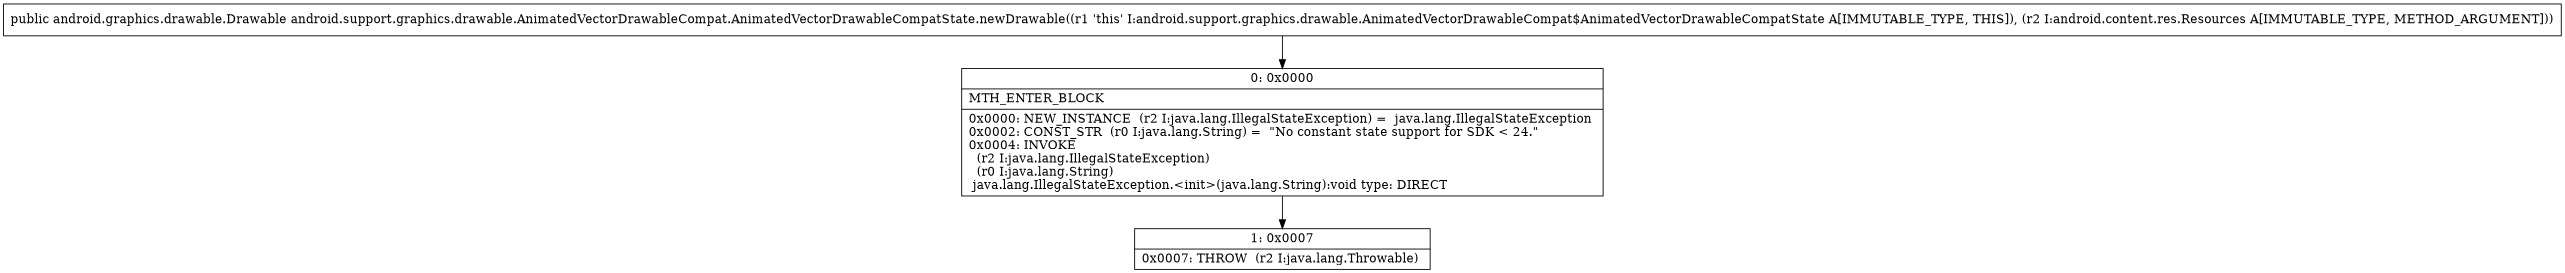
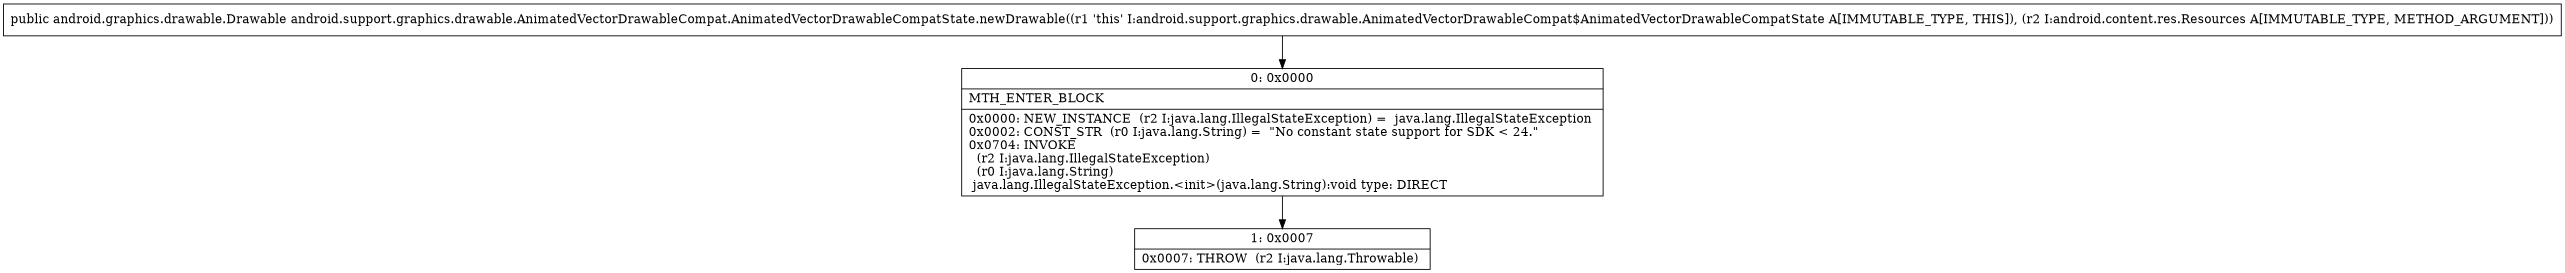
node "0: 0x0000": text "0x0004: INVOKE" -> "0x0704: INVOKE"
